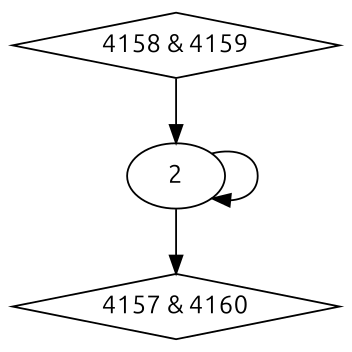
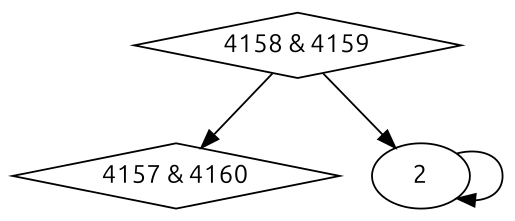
edge "2" -> "4157 & 4160": now "4158 & 4159" -> "4157 & 4160"
